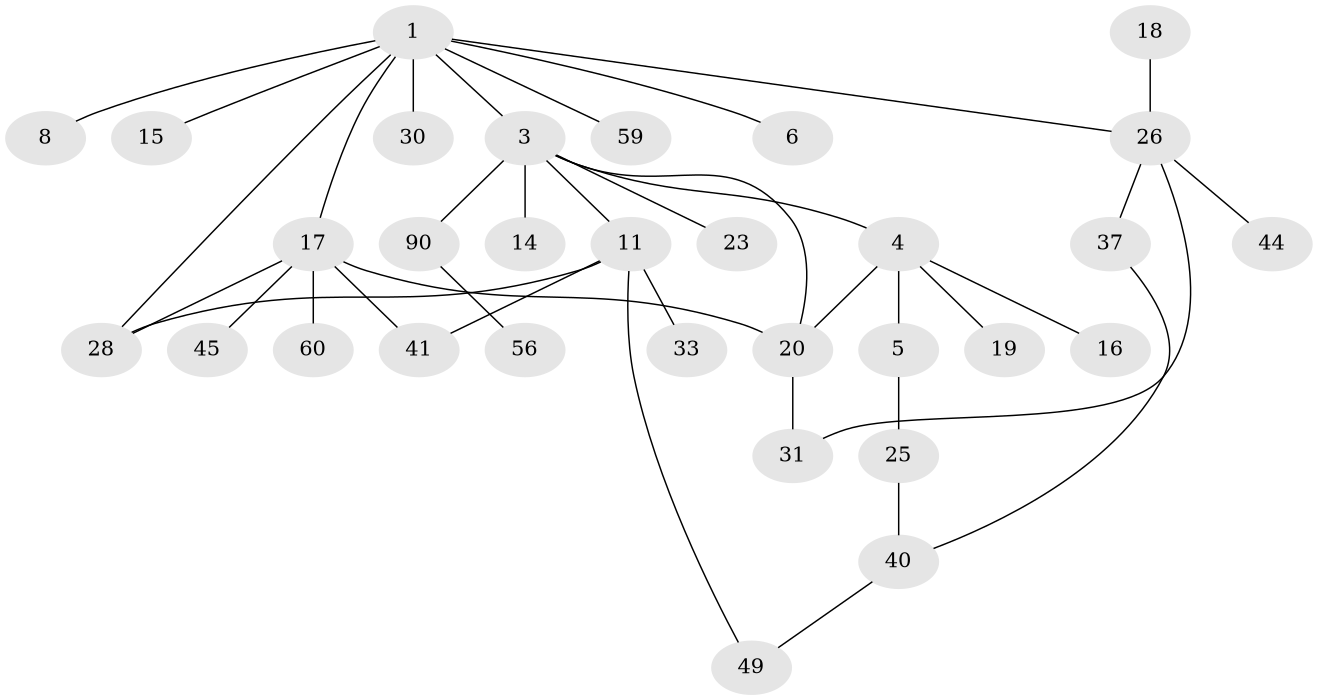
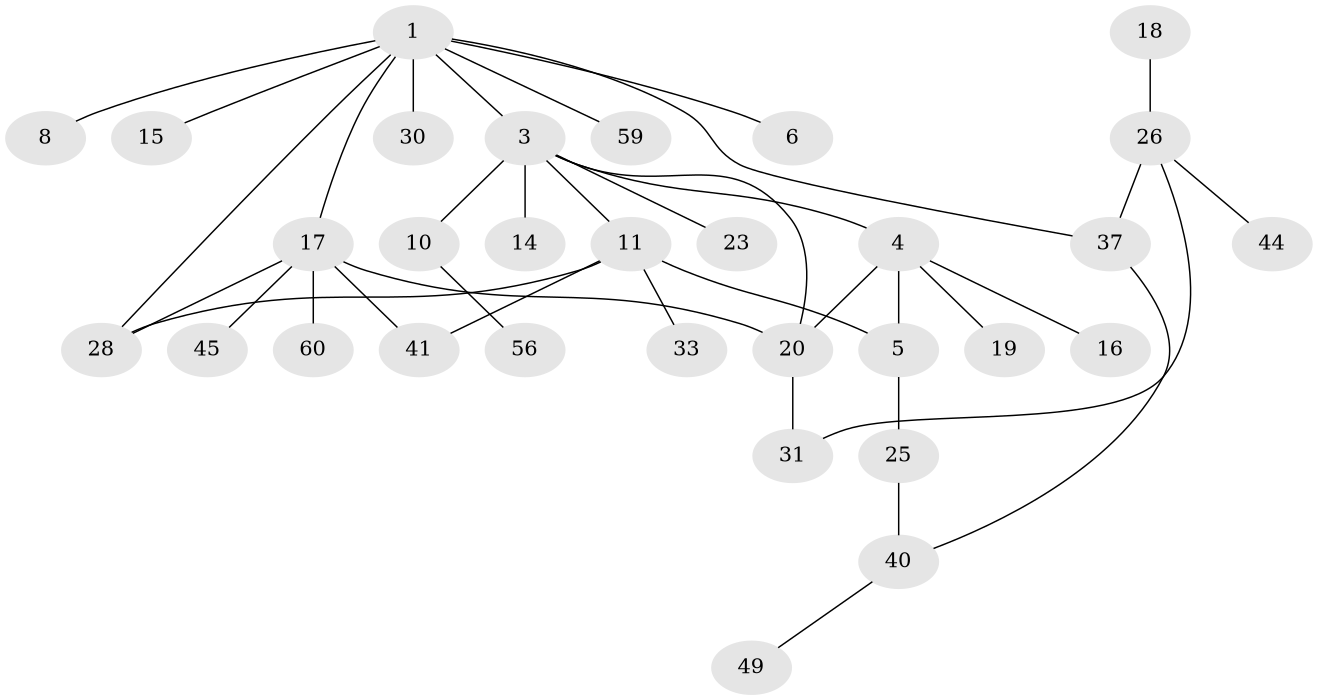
edge "1" -- "26": now "1" -- "37"
node "90": label "90" -> "10"
edge "11" -- "49": now "11" -- "5"
